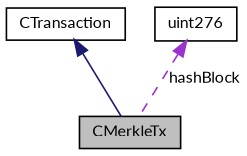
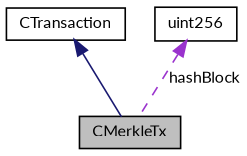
node "uint276": label "uint276" -> "uint256"
